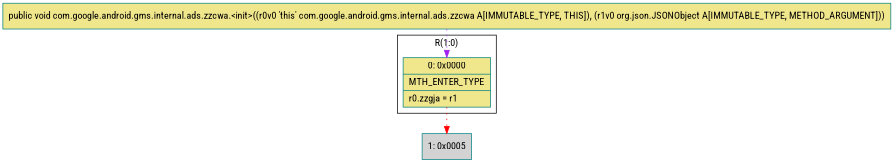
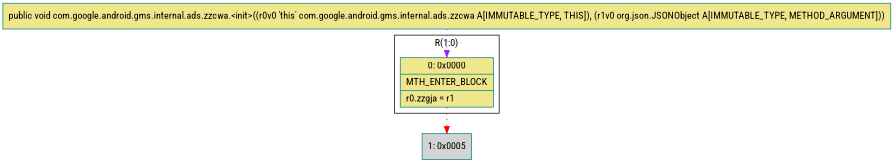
node "0: 0x0000": text "MTH_ENTER_TYPE" -> "MTH_ENTER_BLOCK"
